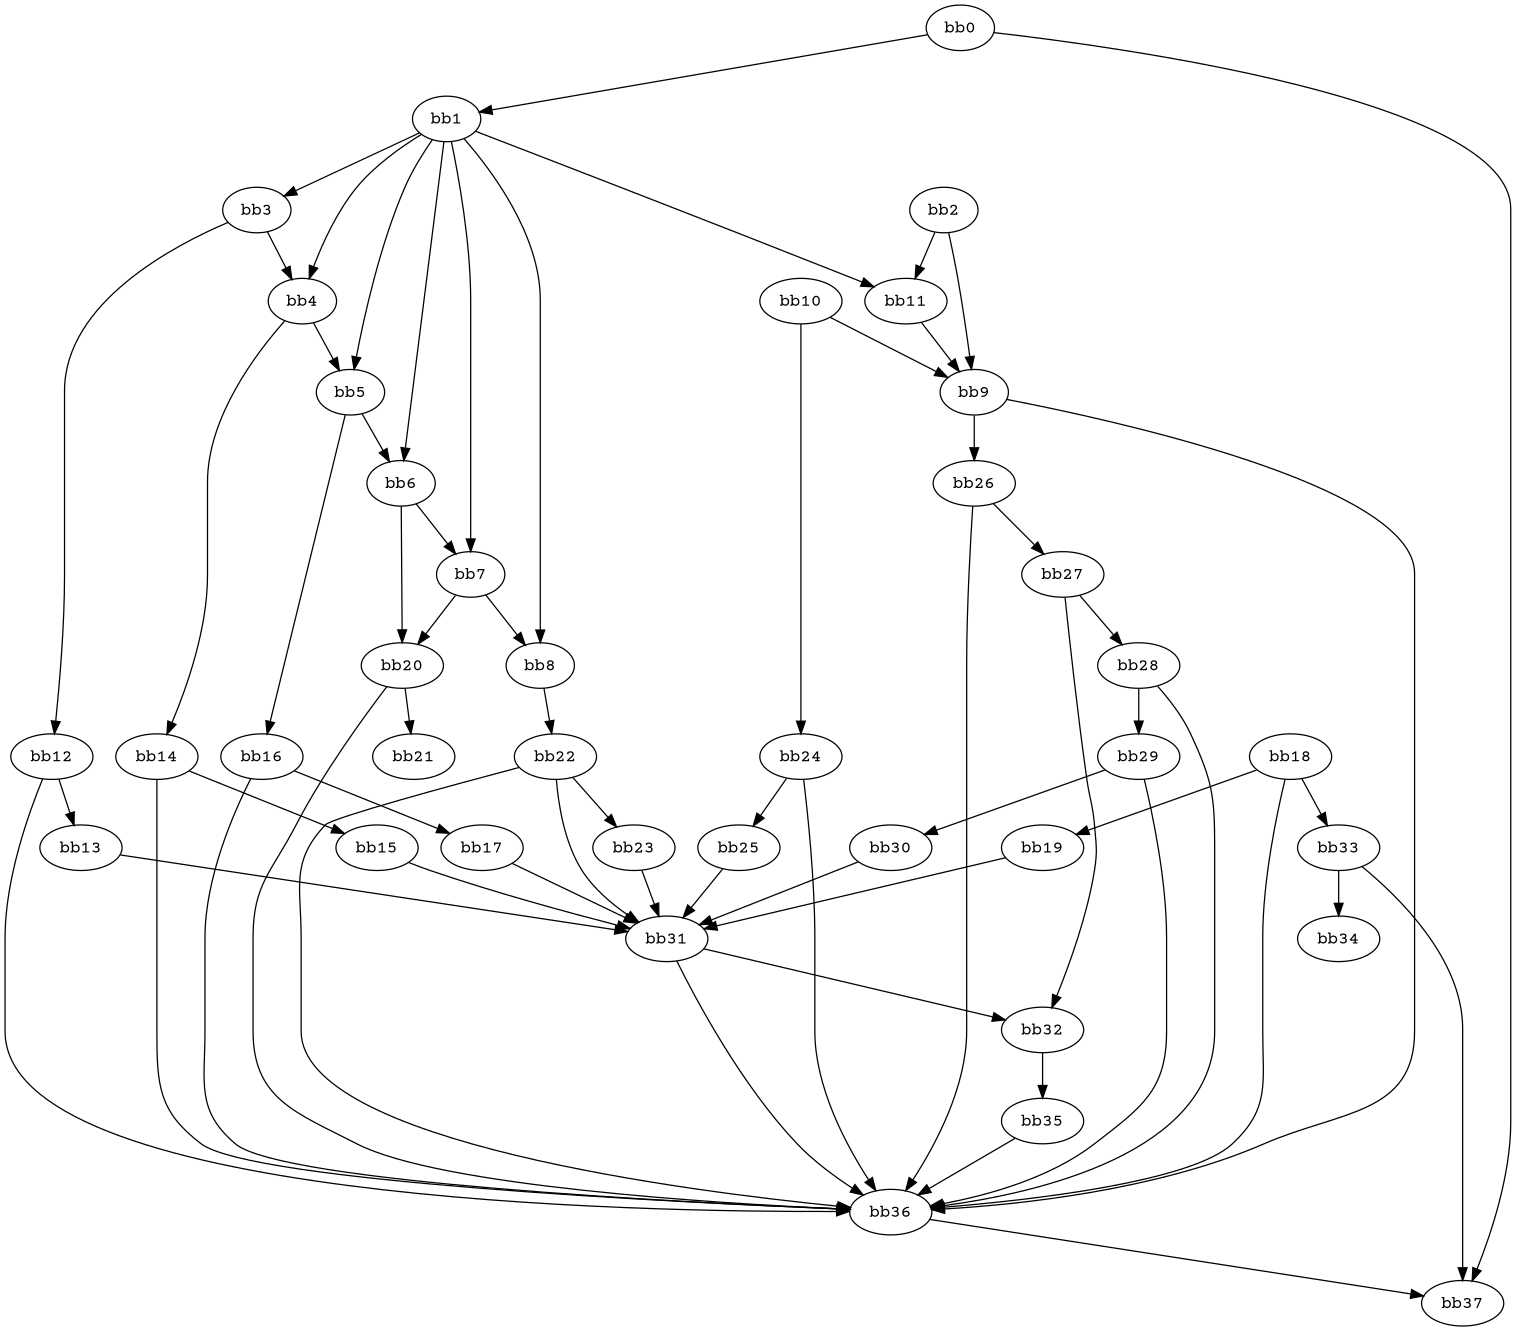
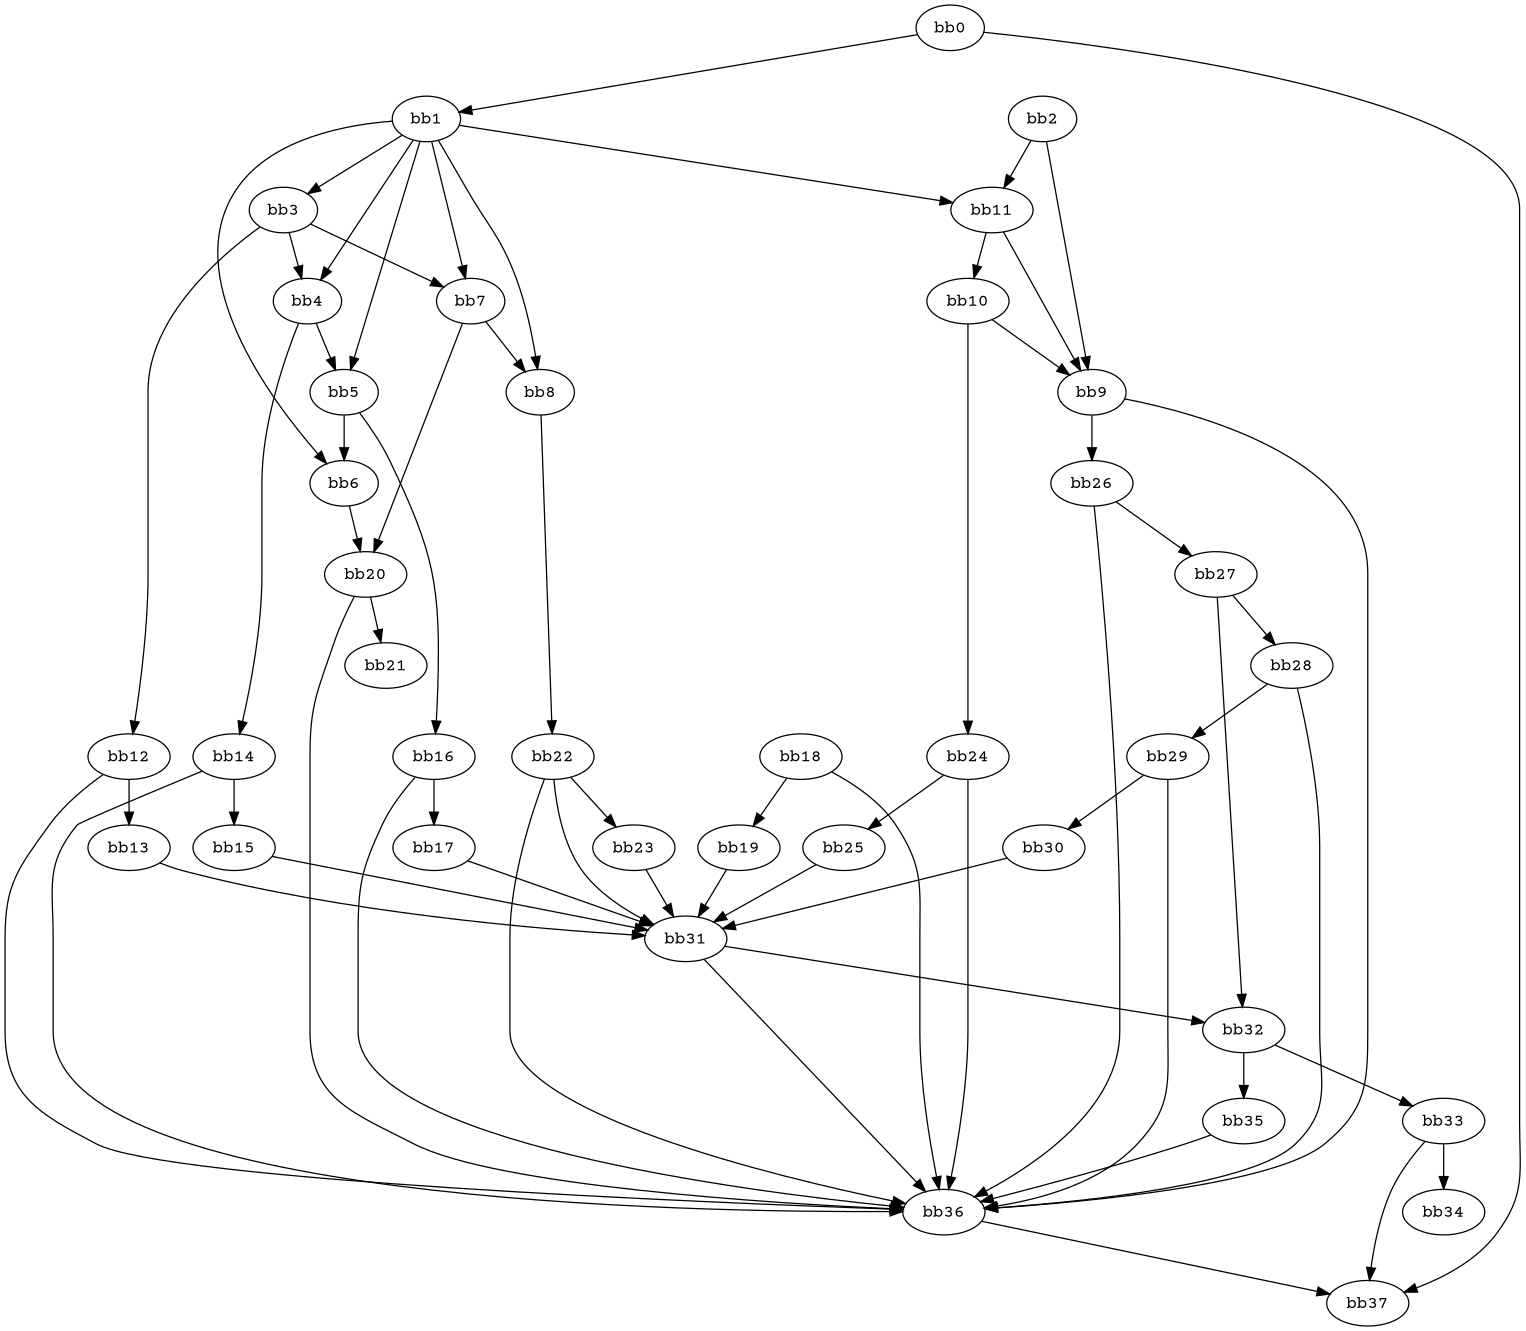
edge "bb11" -> "bb10": added
edge "bb6" -> "bb7": now "bb3" -> "bb7"
edge "bb18" -> "bb33": now "bb32" -> "bb33"
